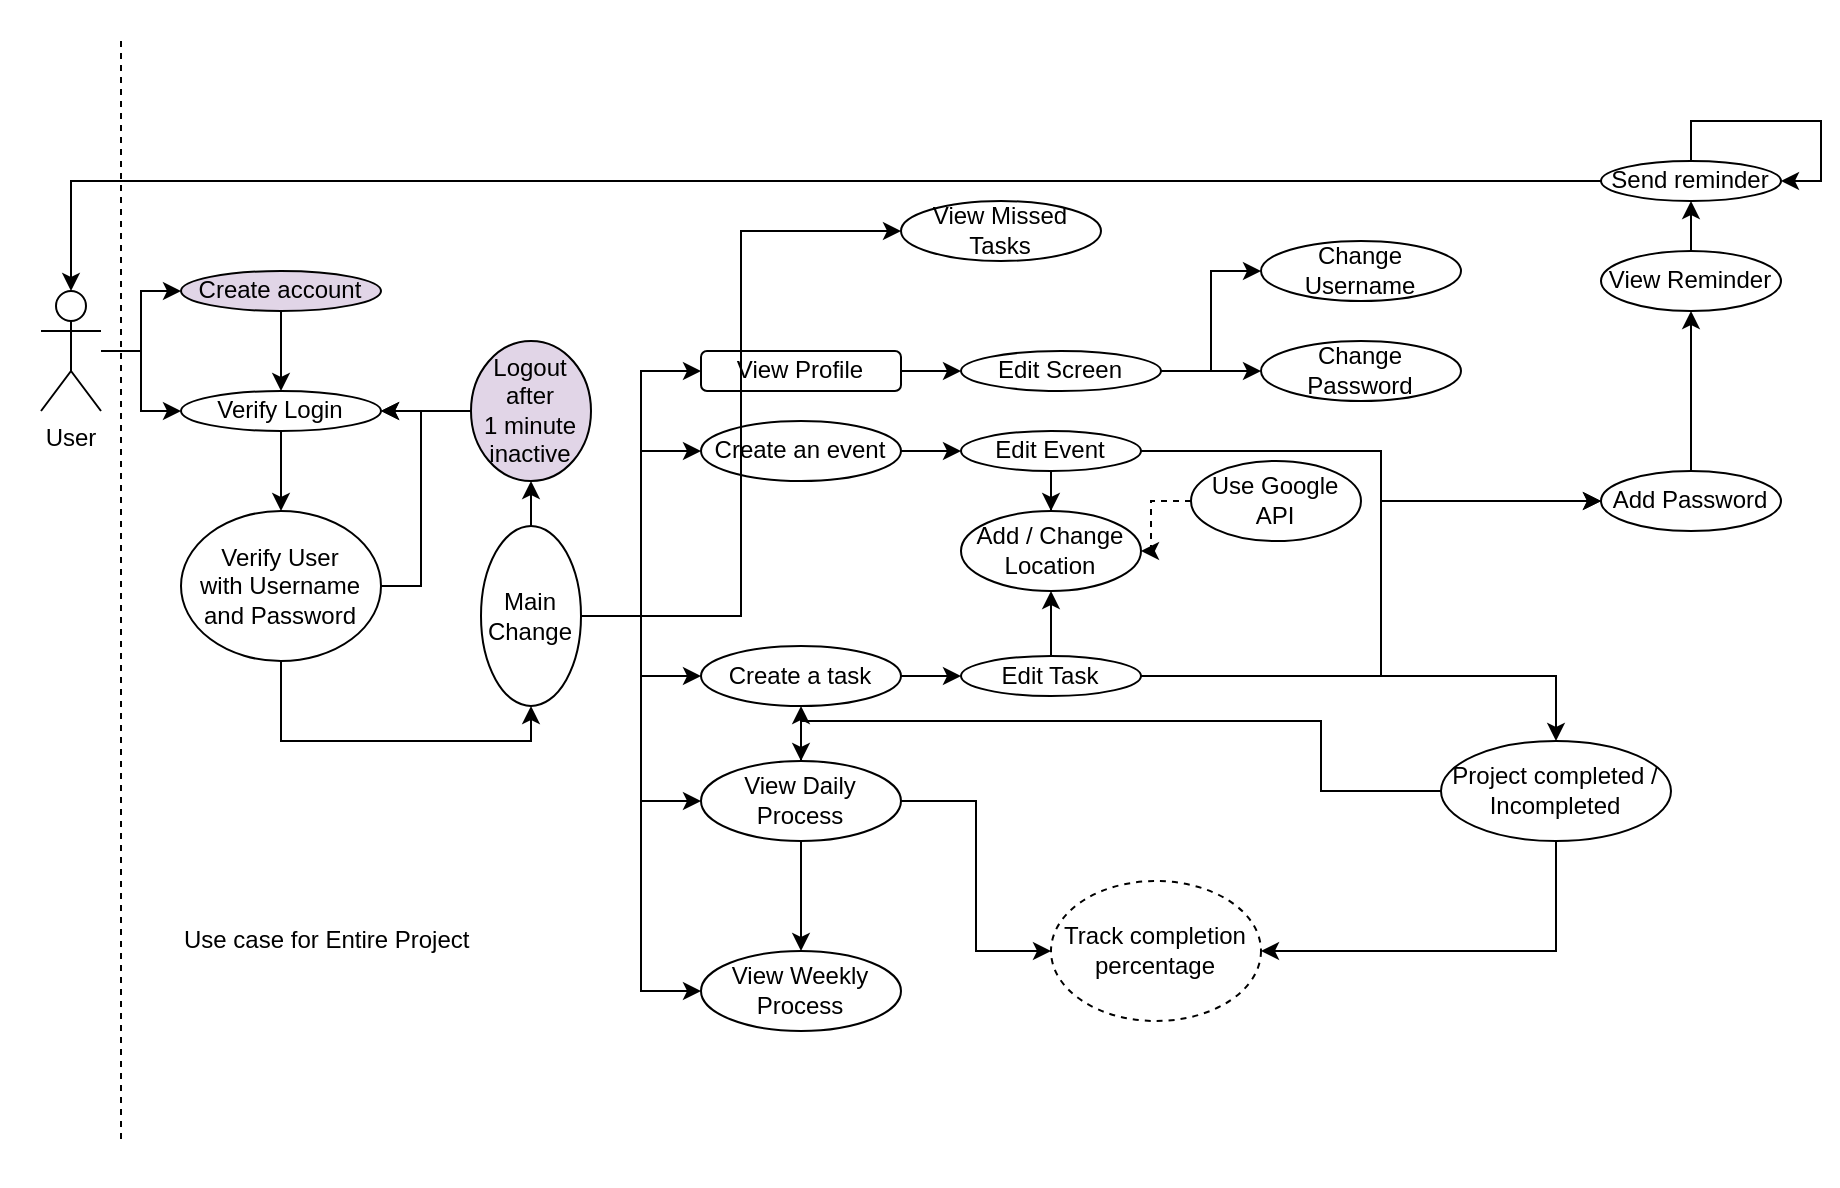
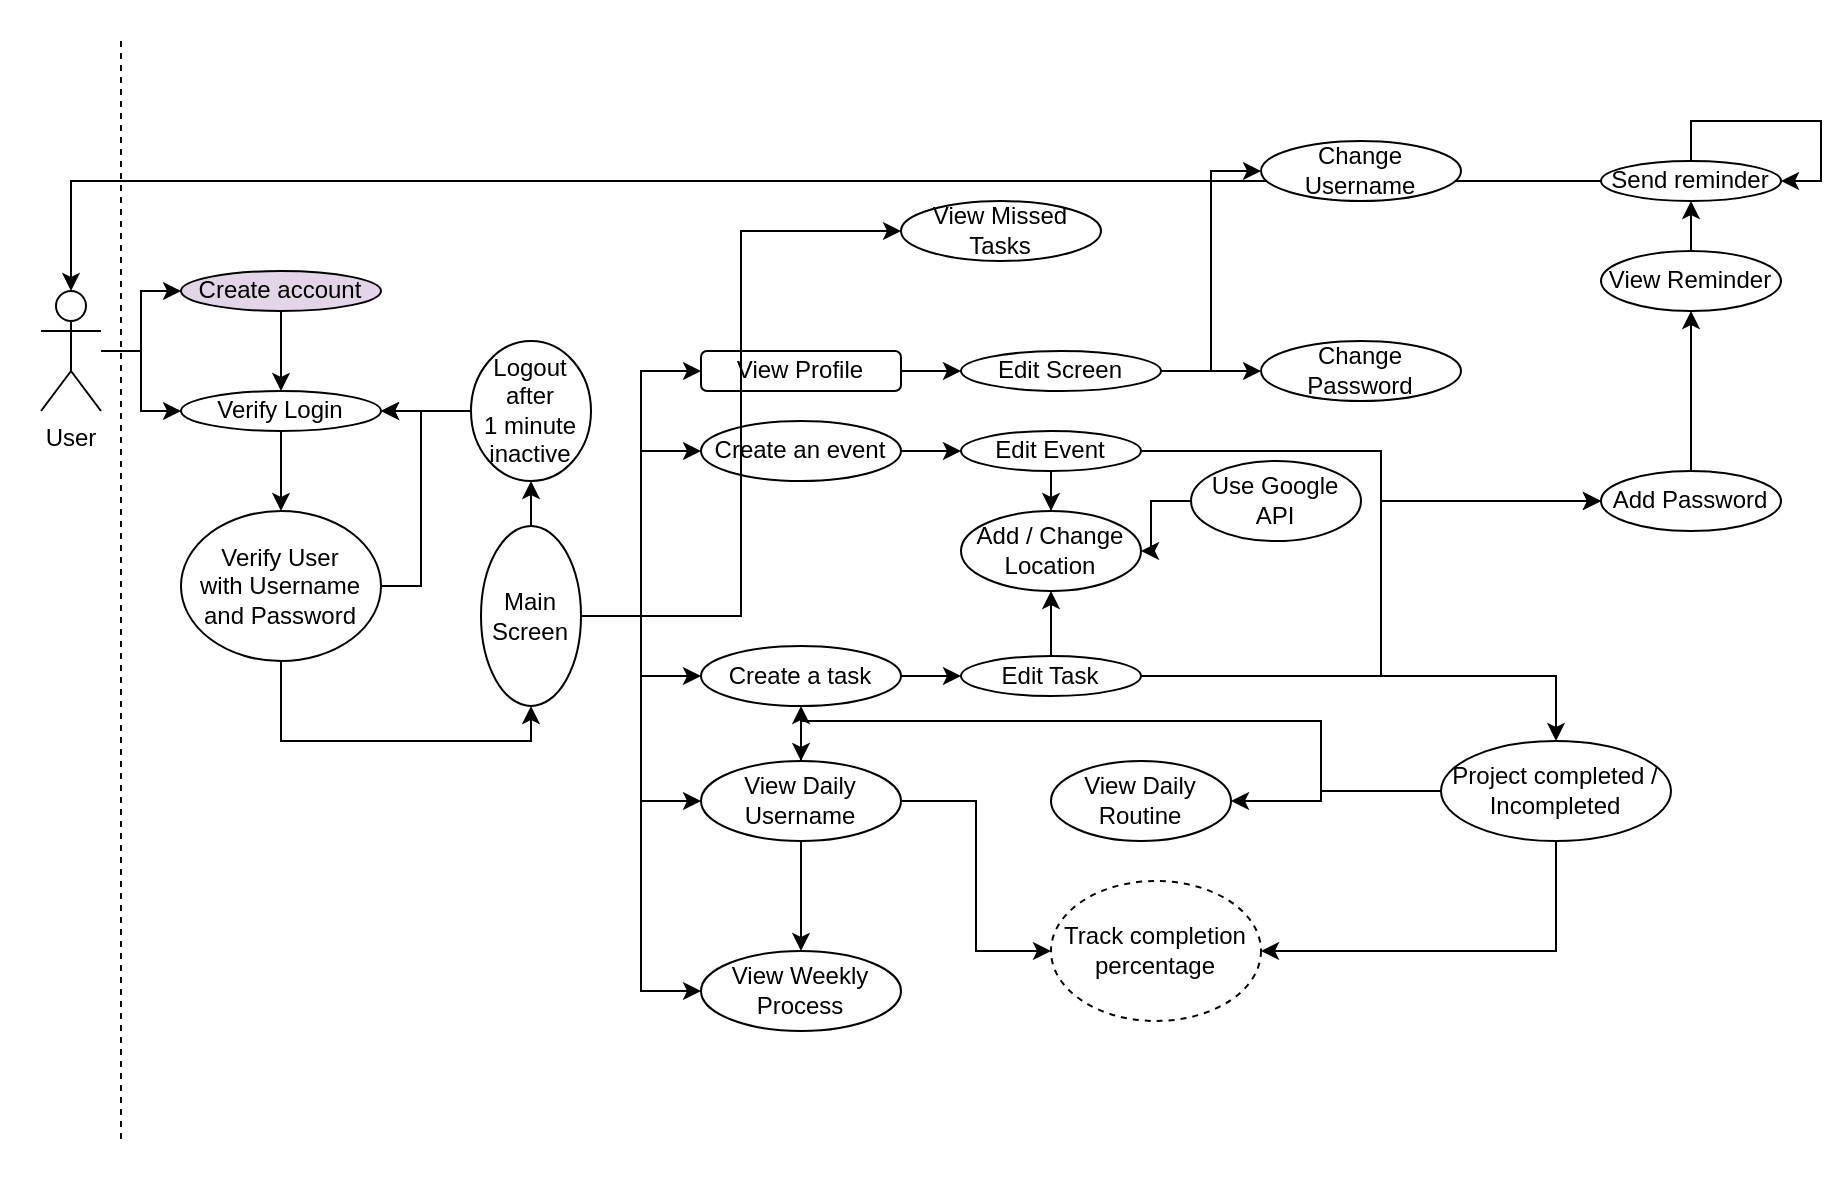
node "Change Username": moved (1361, 271) -> (1361, 171)
node "Logout after 1 minute inactive": fillcolor #e1d5e7 -> #ffffff
edge "Use Google API" -> "Add / Change Location": style dashed -> solid
node "Main Change": label "Main Change" -> "Main Screen"
node "View Daily Process": label "View Daily Process" -> "View Daily Username"
node "View Daily Routine": added
edge "Project completed / Incompleted" -> "View Daily Routine": added
node "Use case for Entire Project": removed
